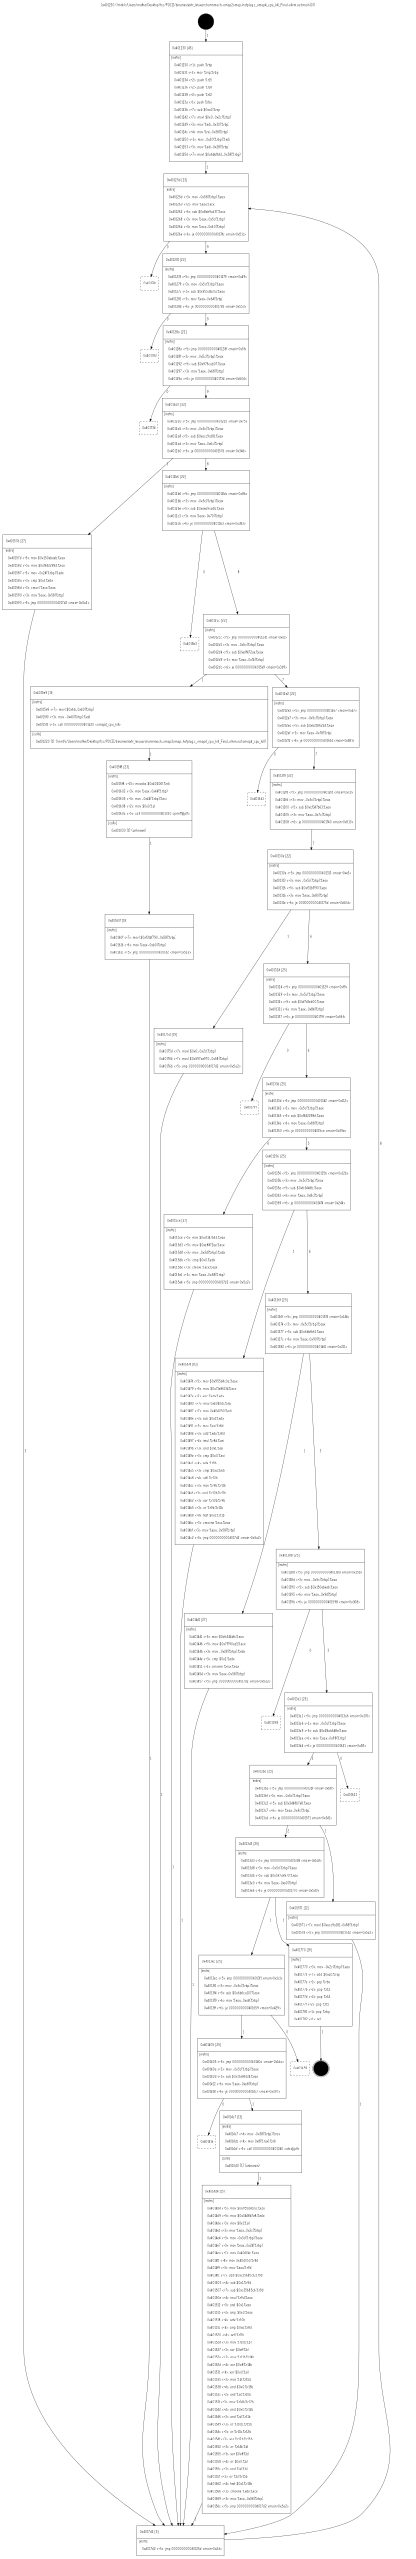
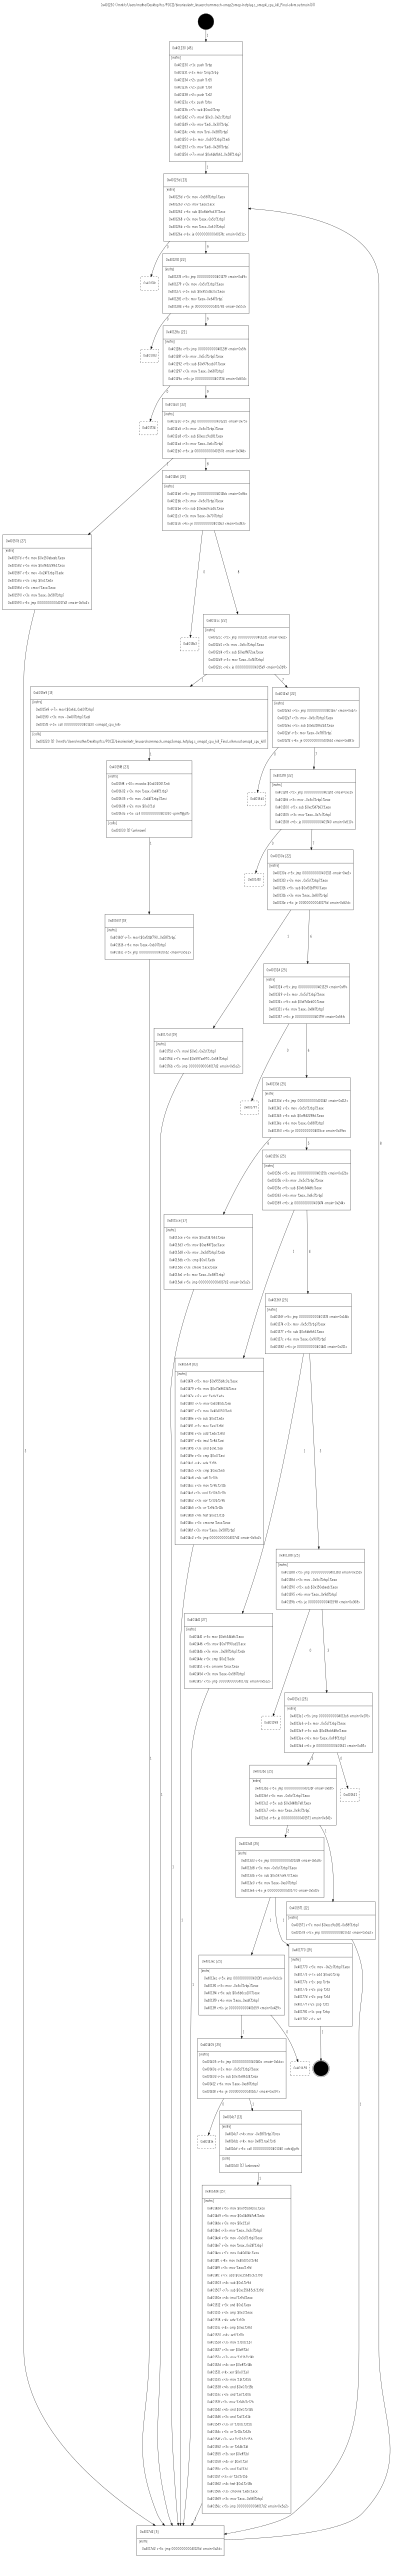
node "0x401740": added
